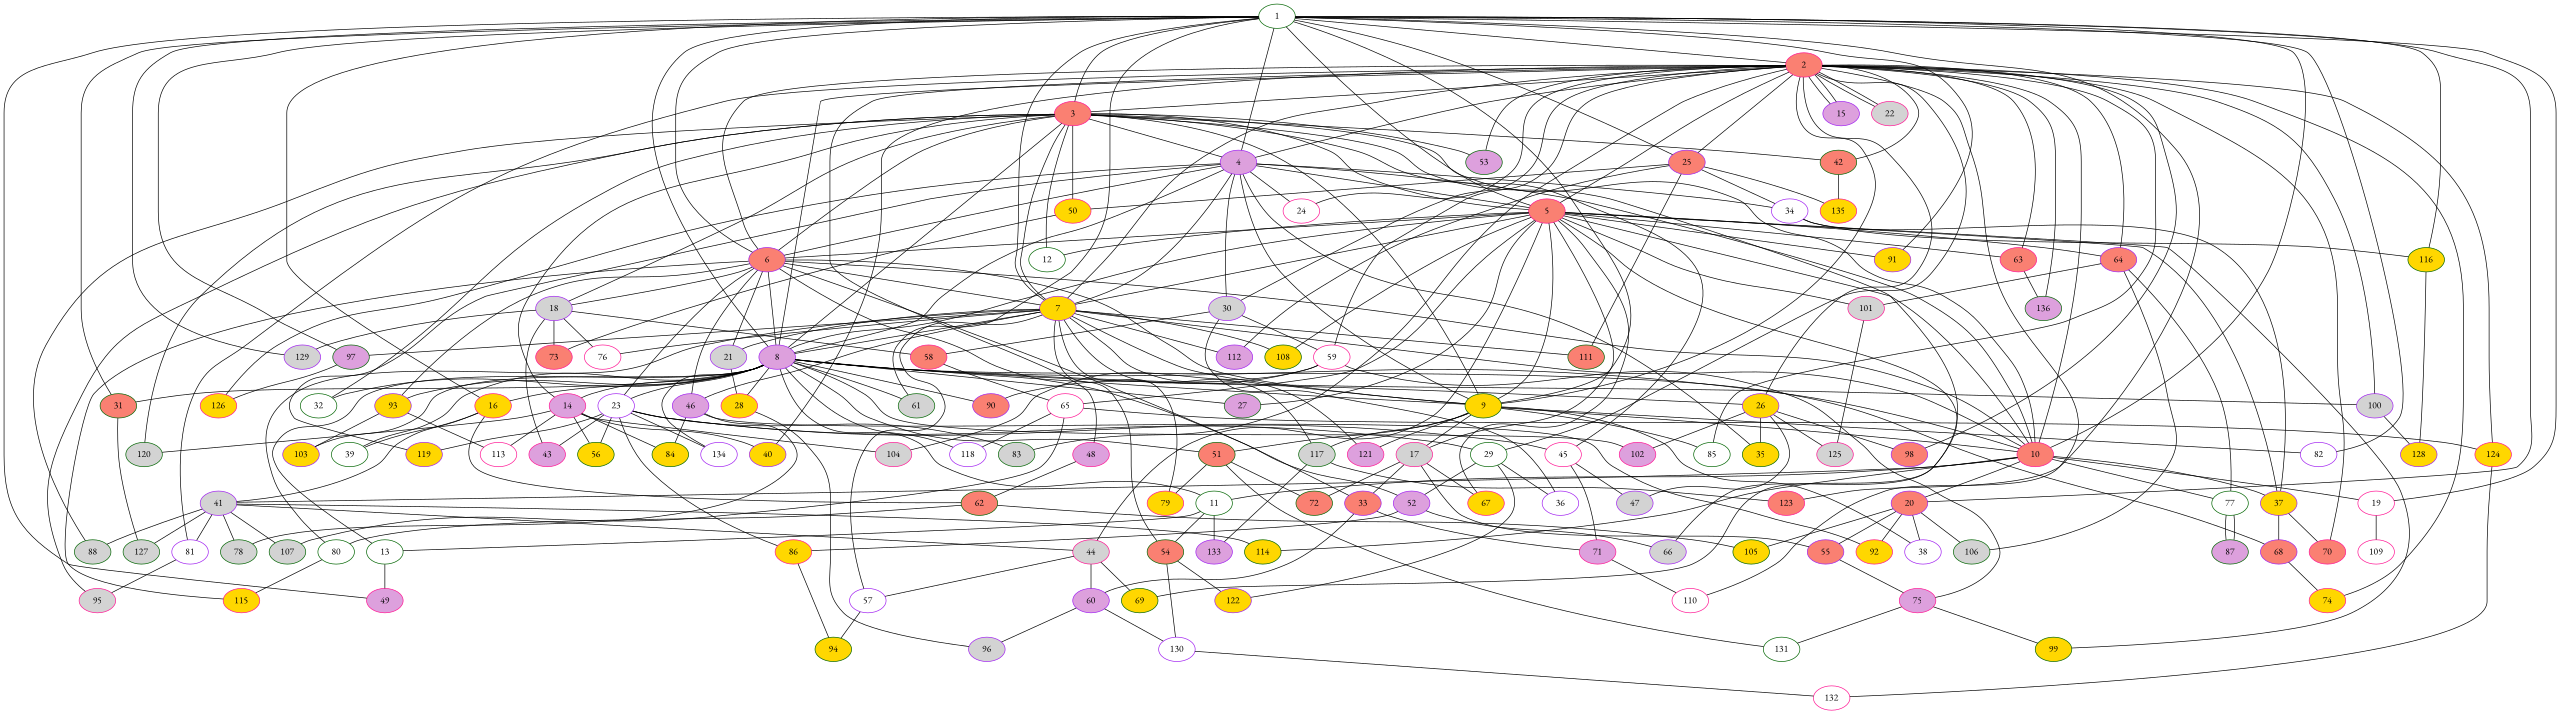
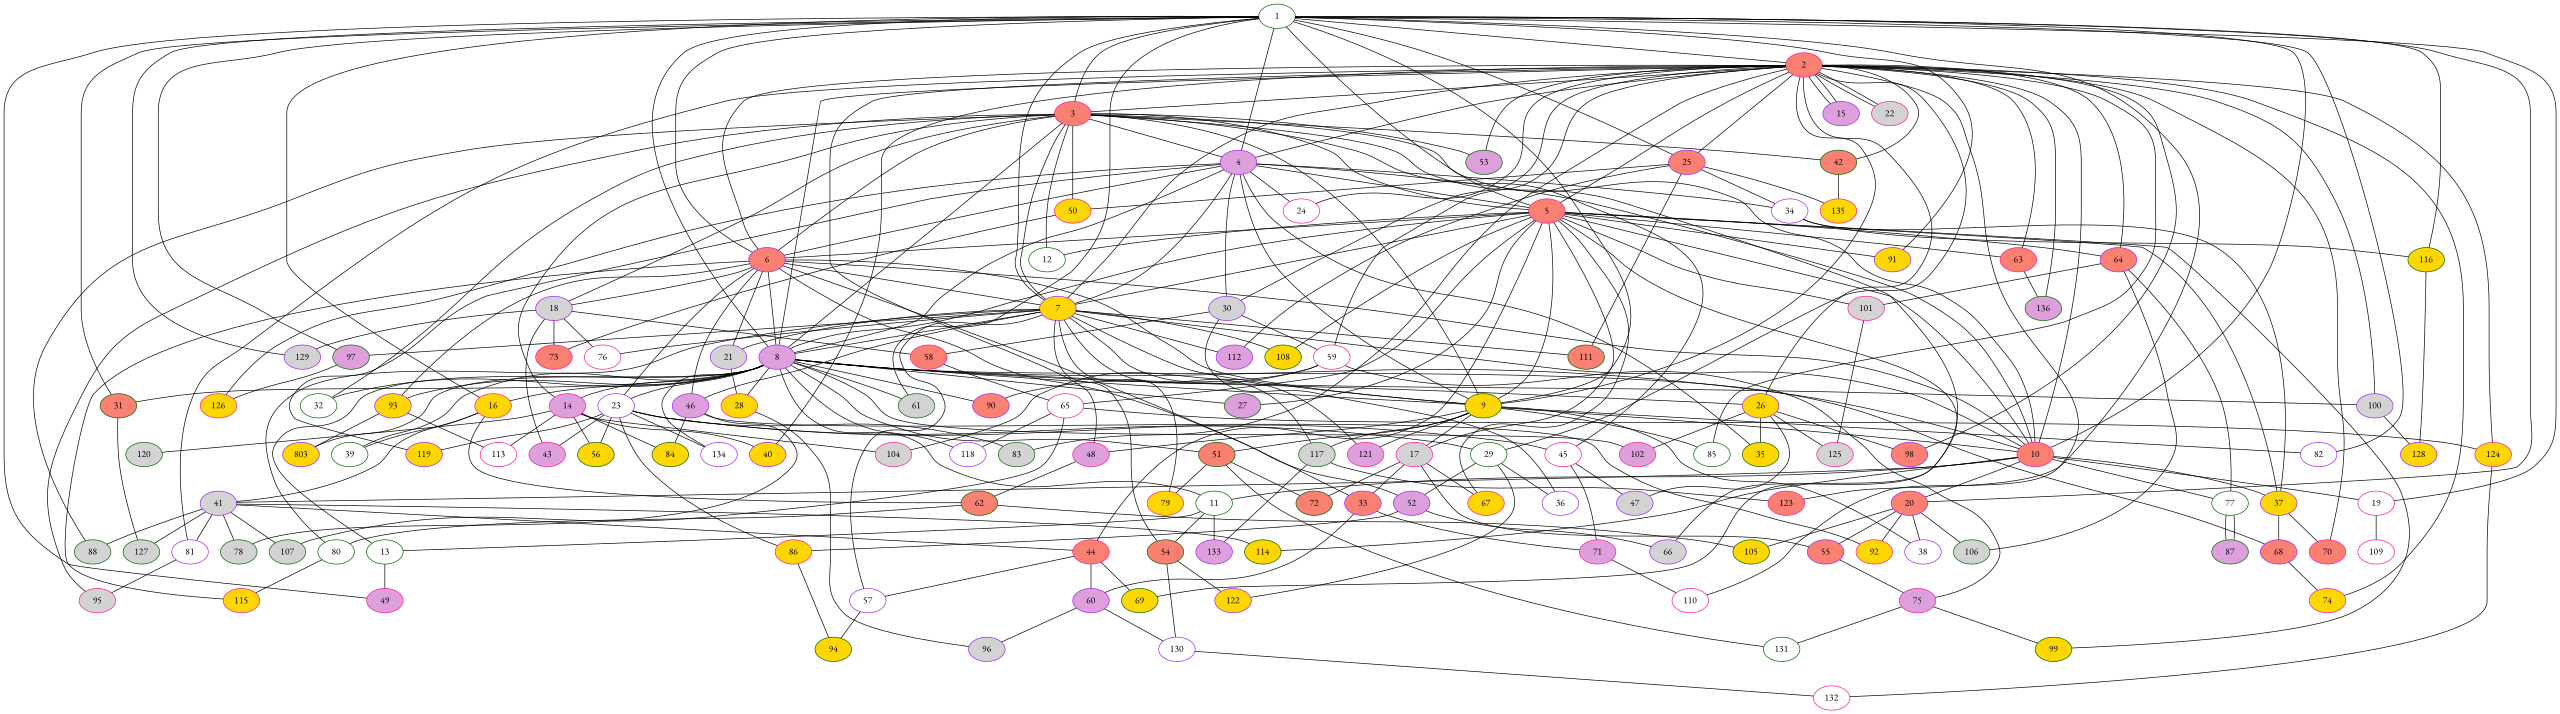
edge "3" -- "120": removed
edge "9" -- "48": added
node "103": label "103" -> "803"
node "44": fillcolor lightgrey -> salmon
